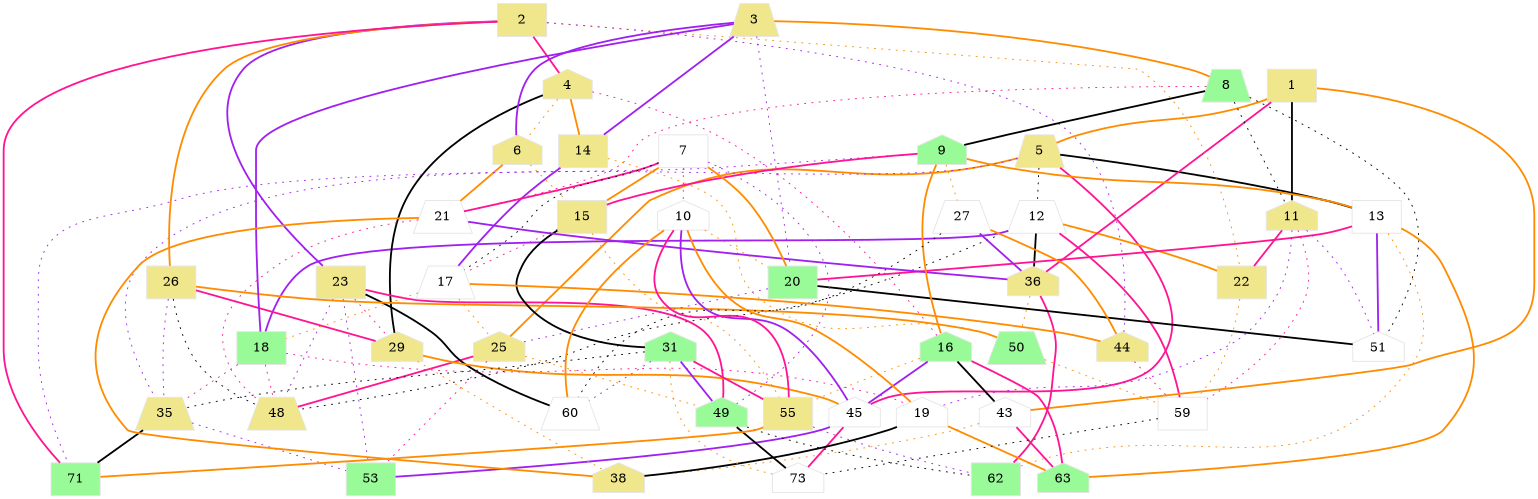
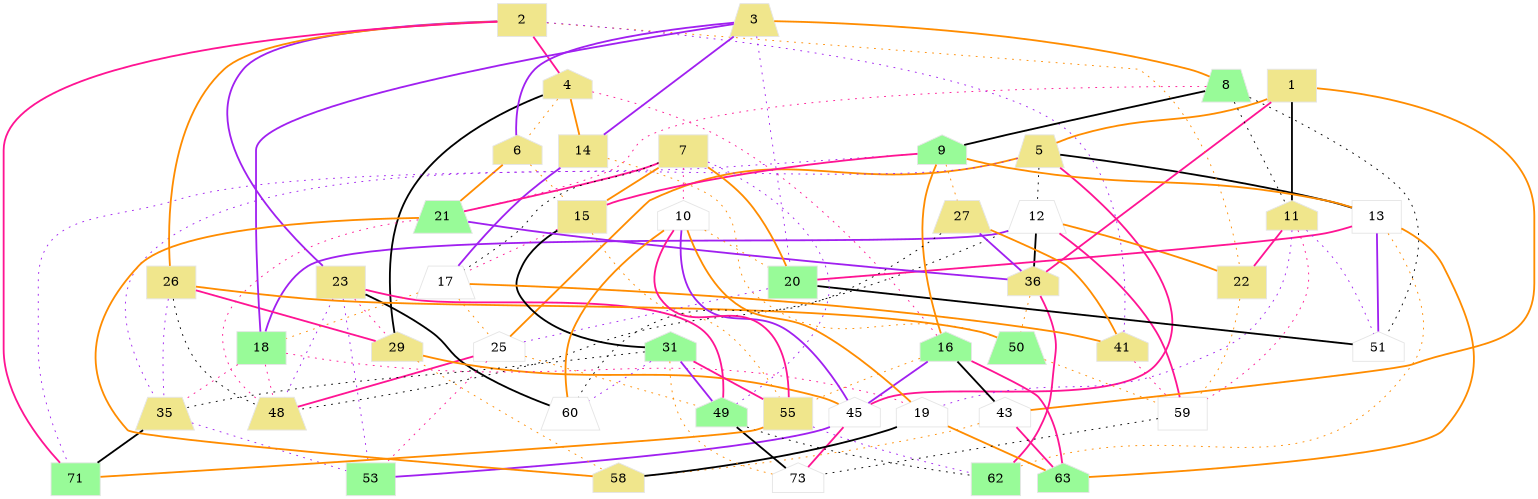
node "7": fillcolor white -> khaki
node "21": fillcolor white -> palegreen
node "27": fillcolor white -> khaki
node "25": fillcolor khaki -> white
node "44": label "44" -> "41"
node "38": label "38" -> "58"
